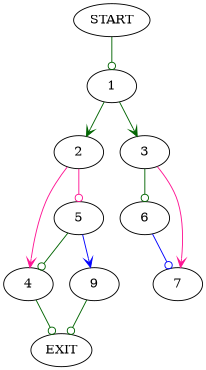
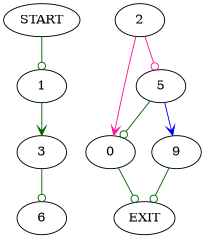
edge "1" -> "2": removed
node "4": label "4" -> "0"
node "7": removed
